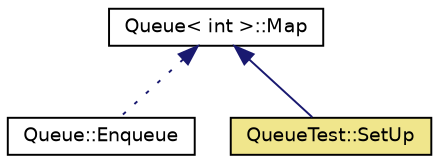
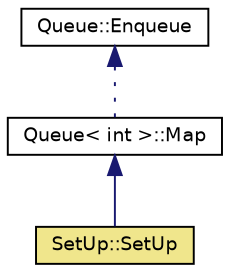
edge "Queue::Enqueue" -> "Queue< int >::Map": reversed
node "QueueTest::SetUp": label "QueueTest::SetUp" -> "SetUp::SetUp"
